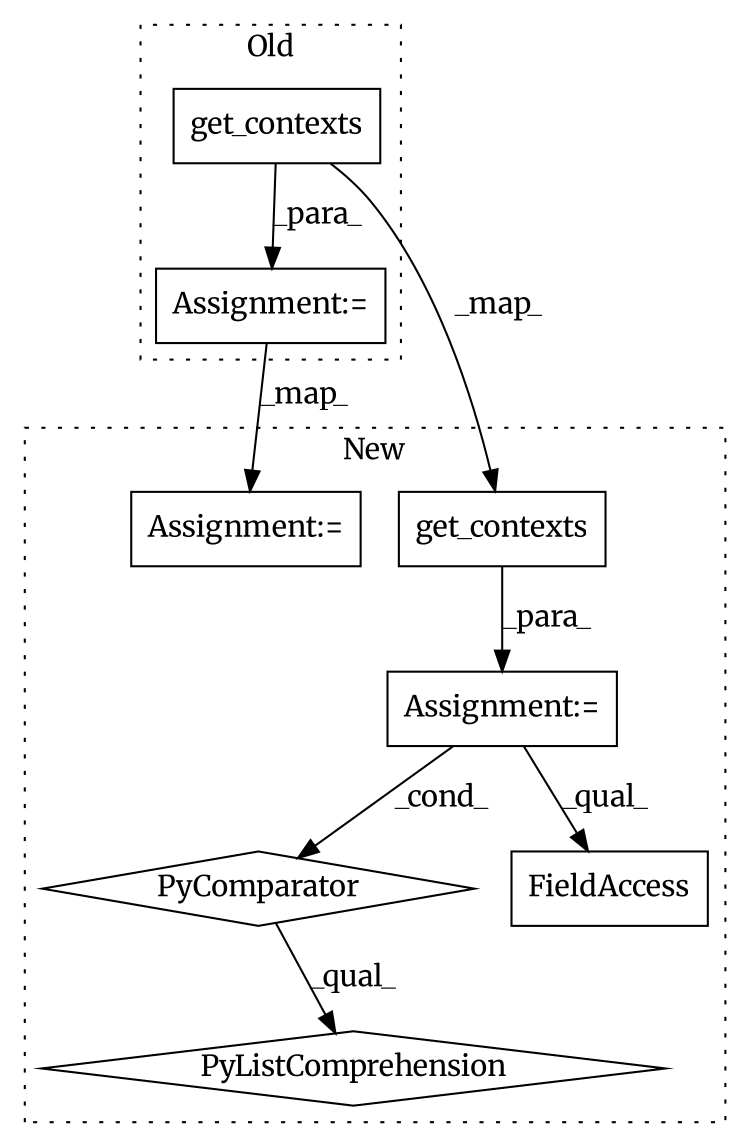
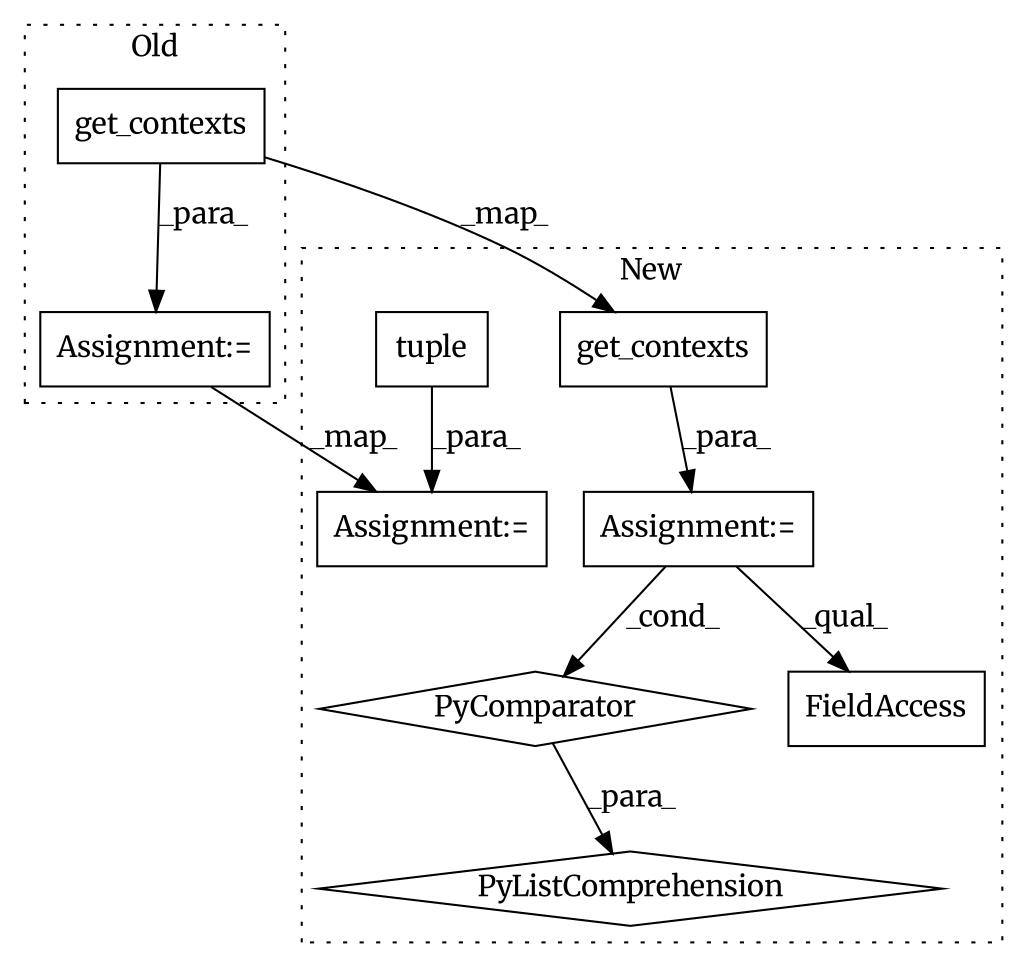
node "tuple": added
edge "PyComparator" -> "PyListComprehension": label "_qual_" -> "_para_"
